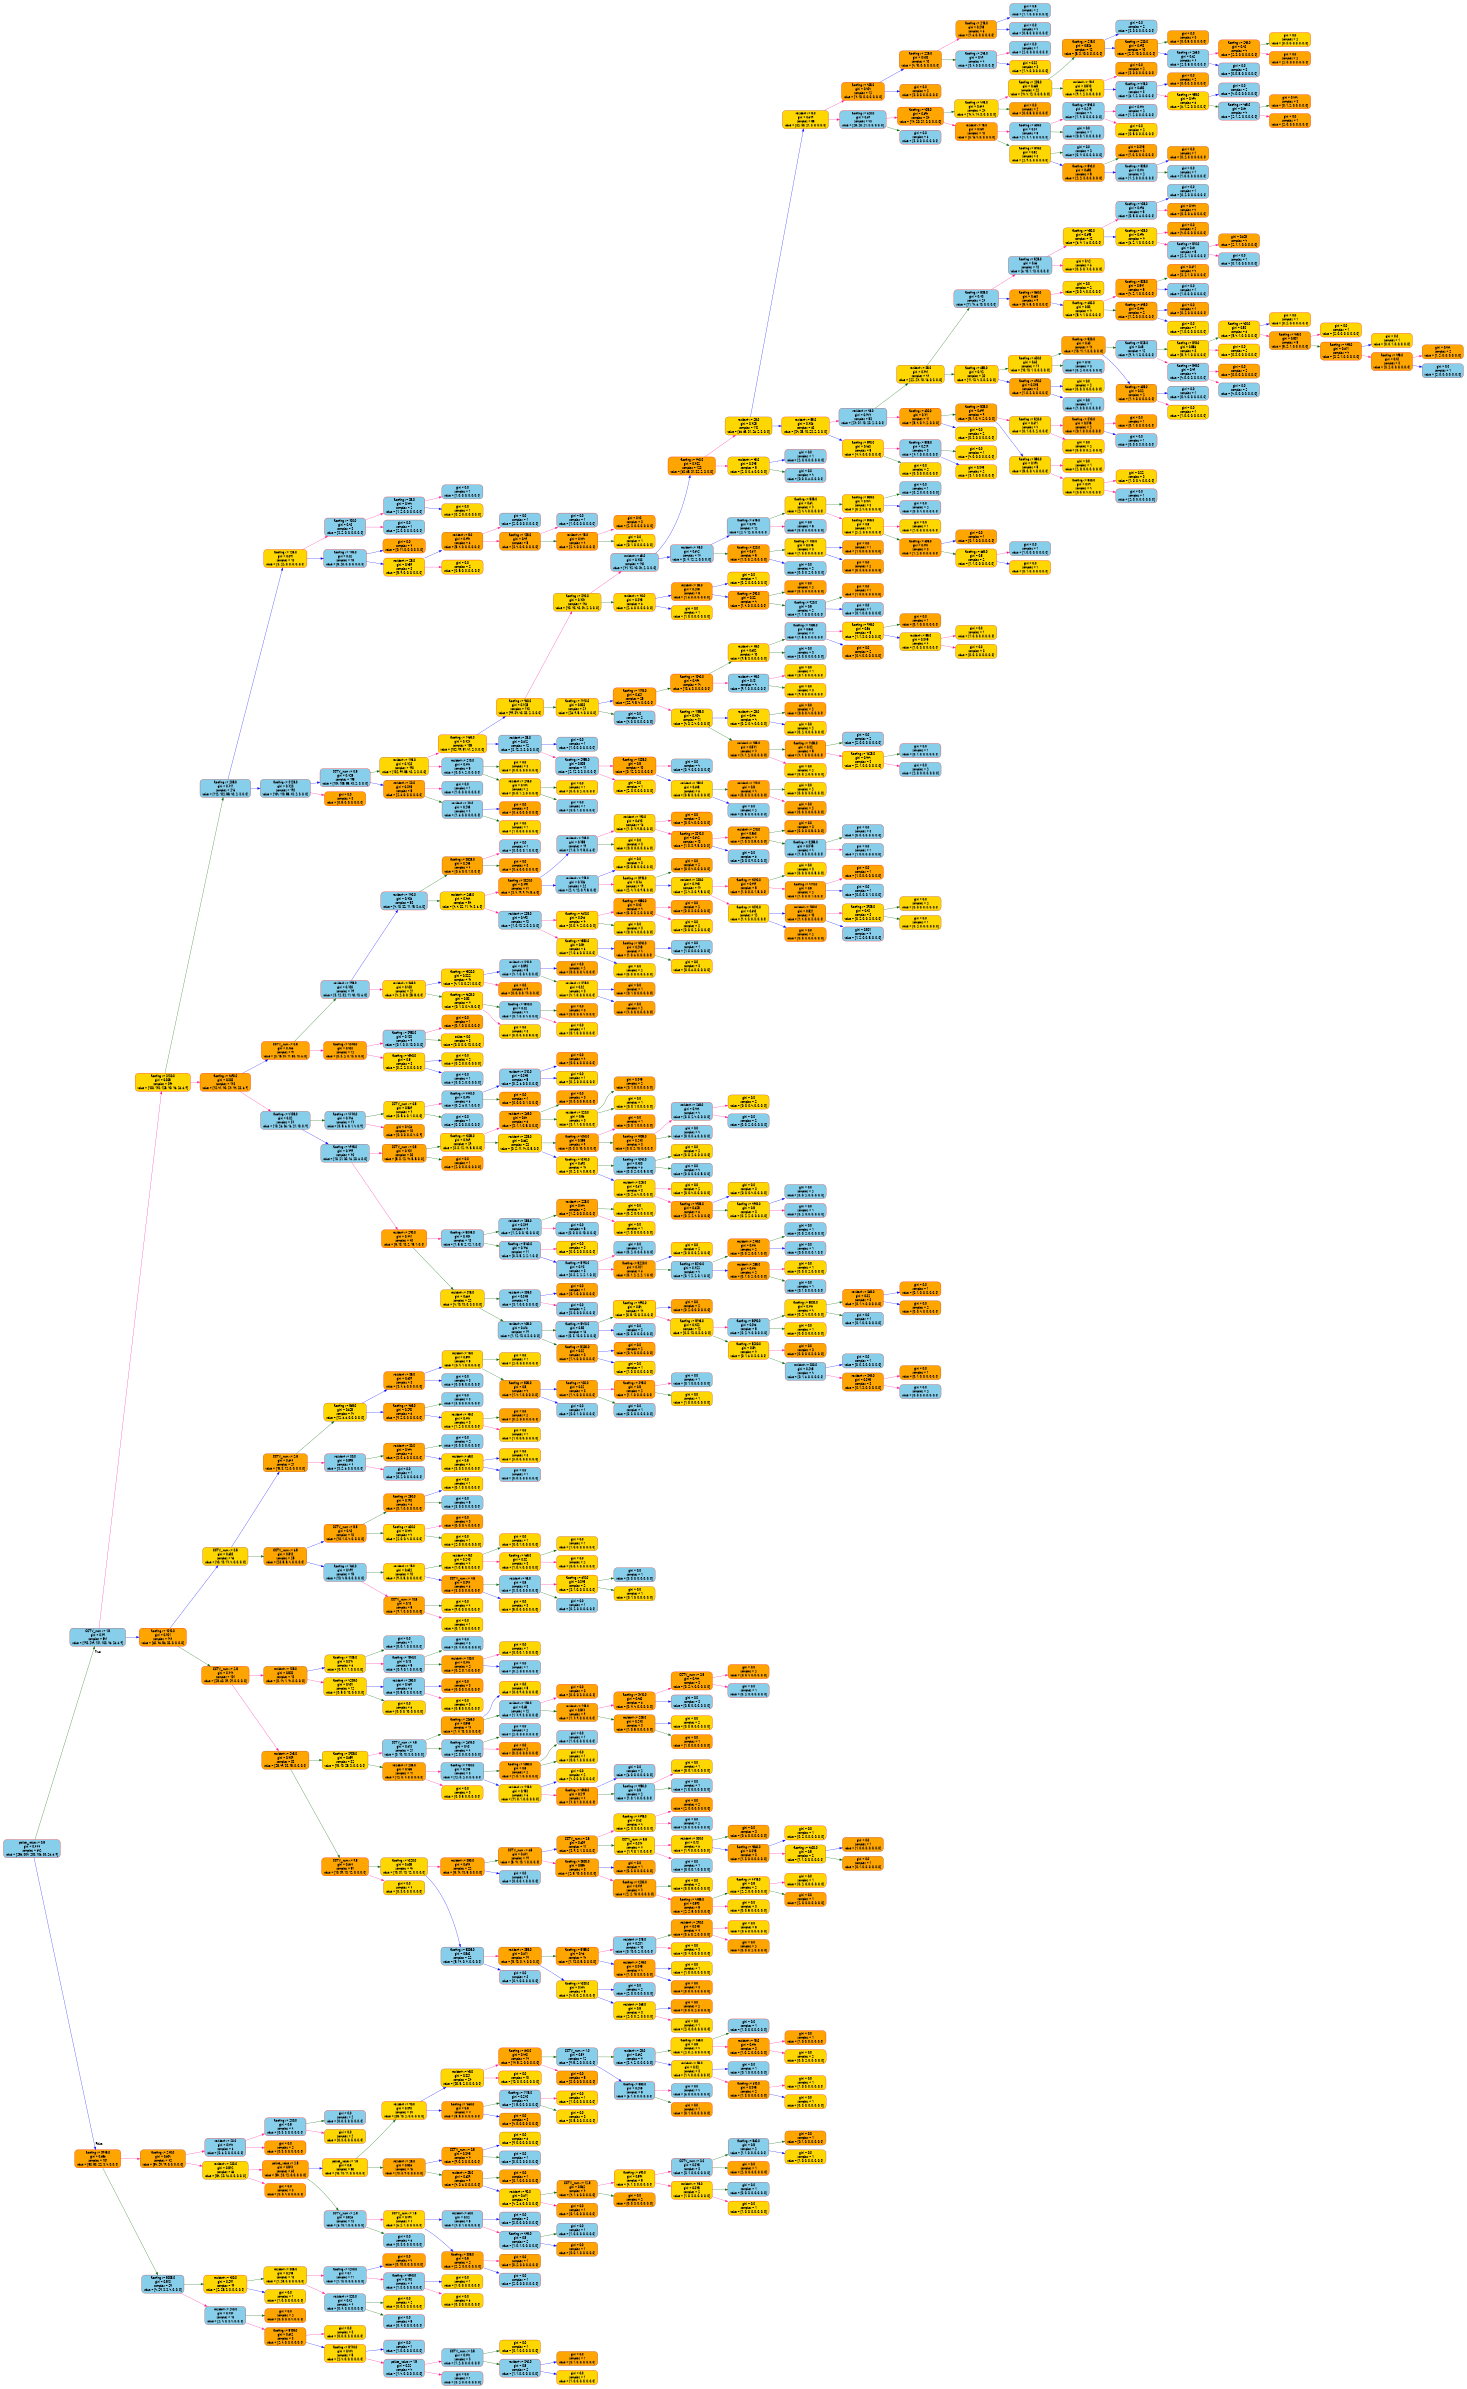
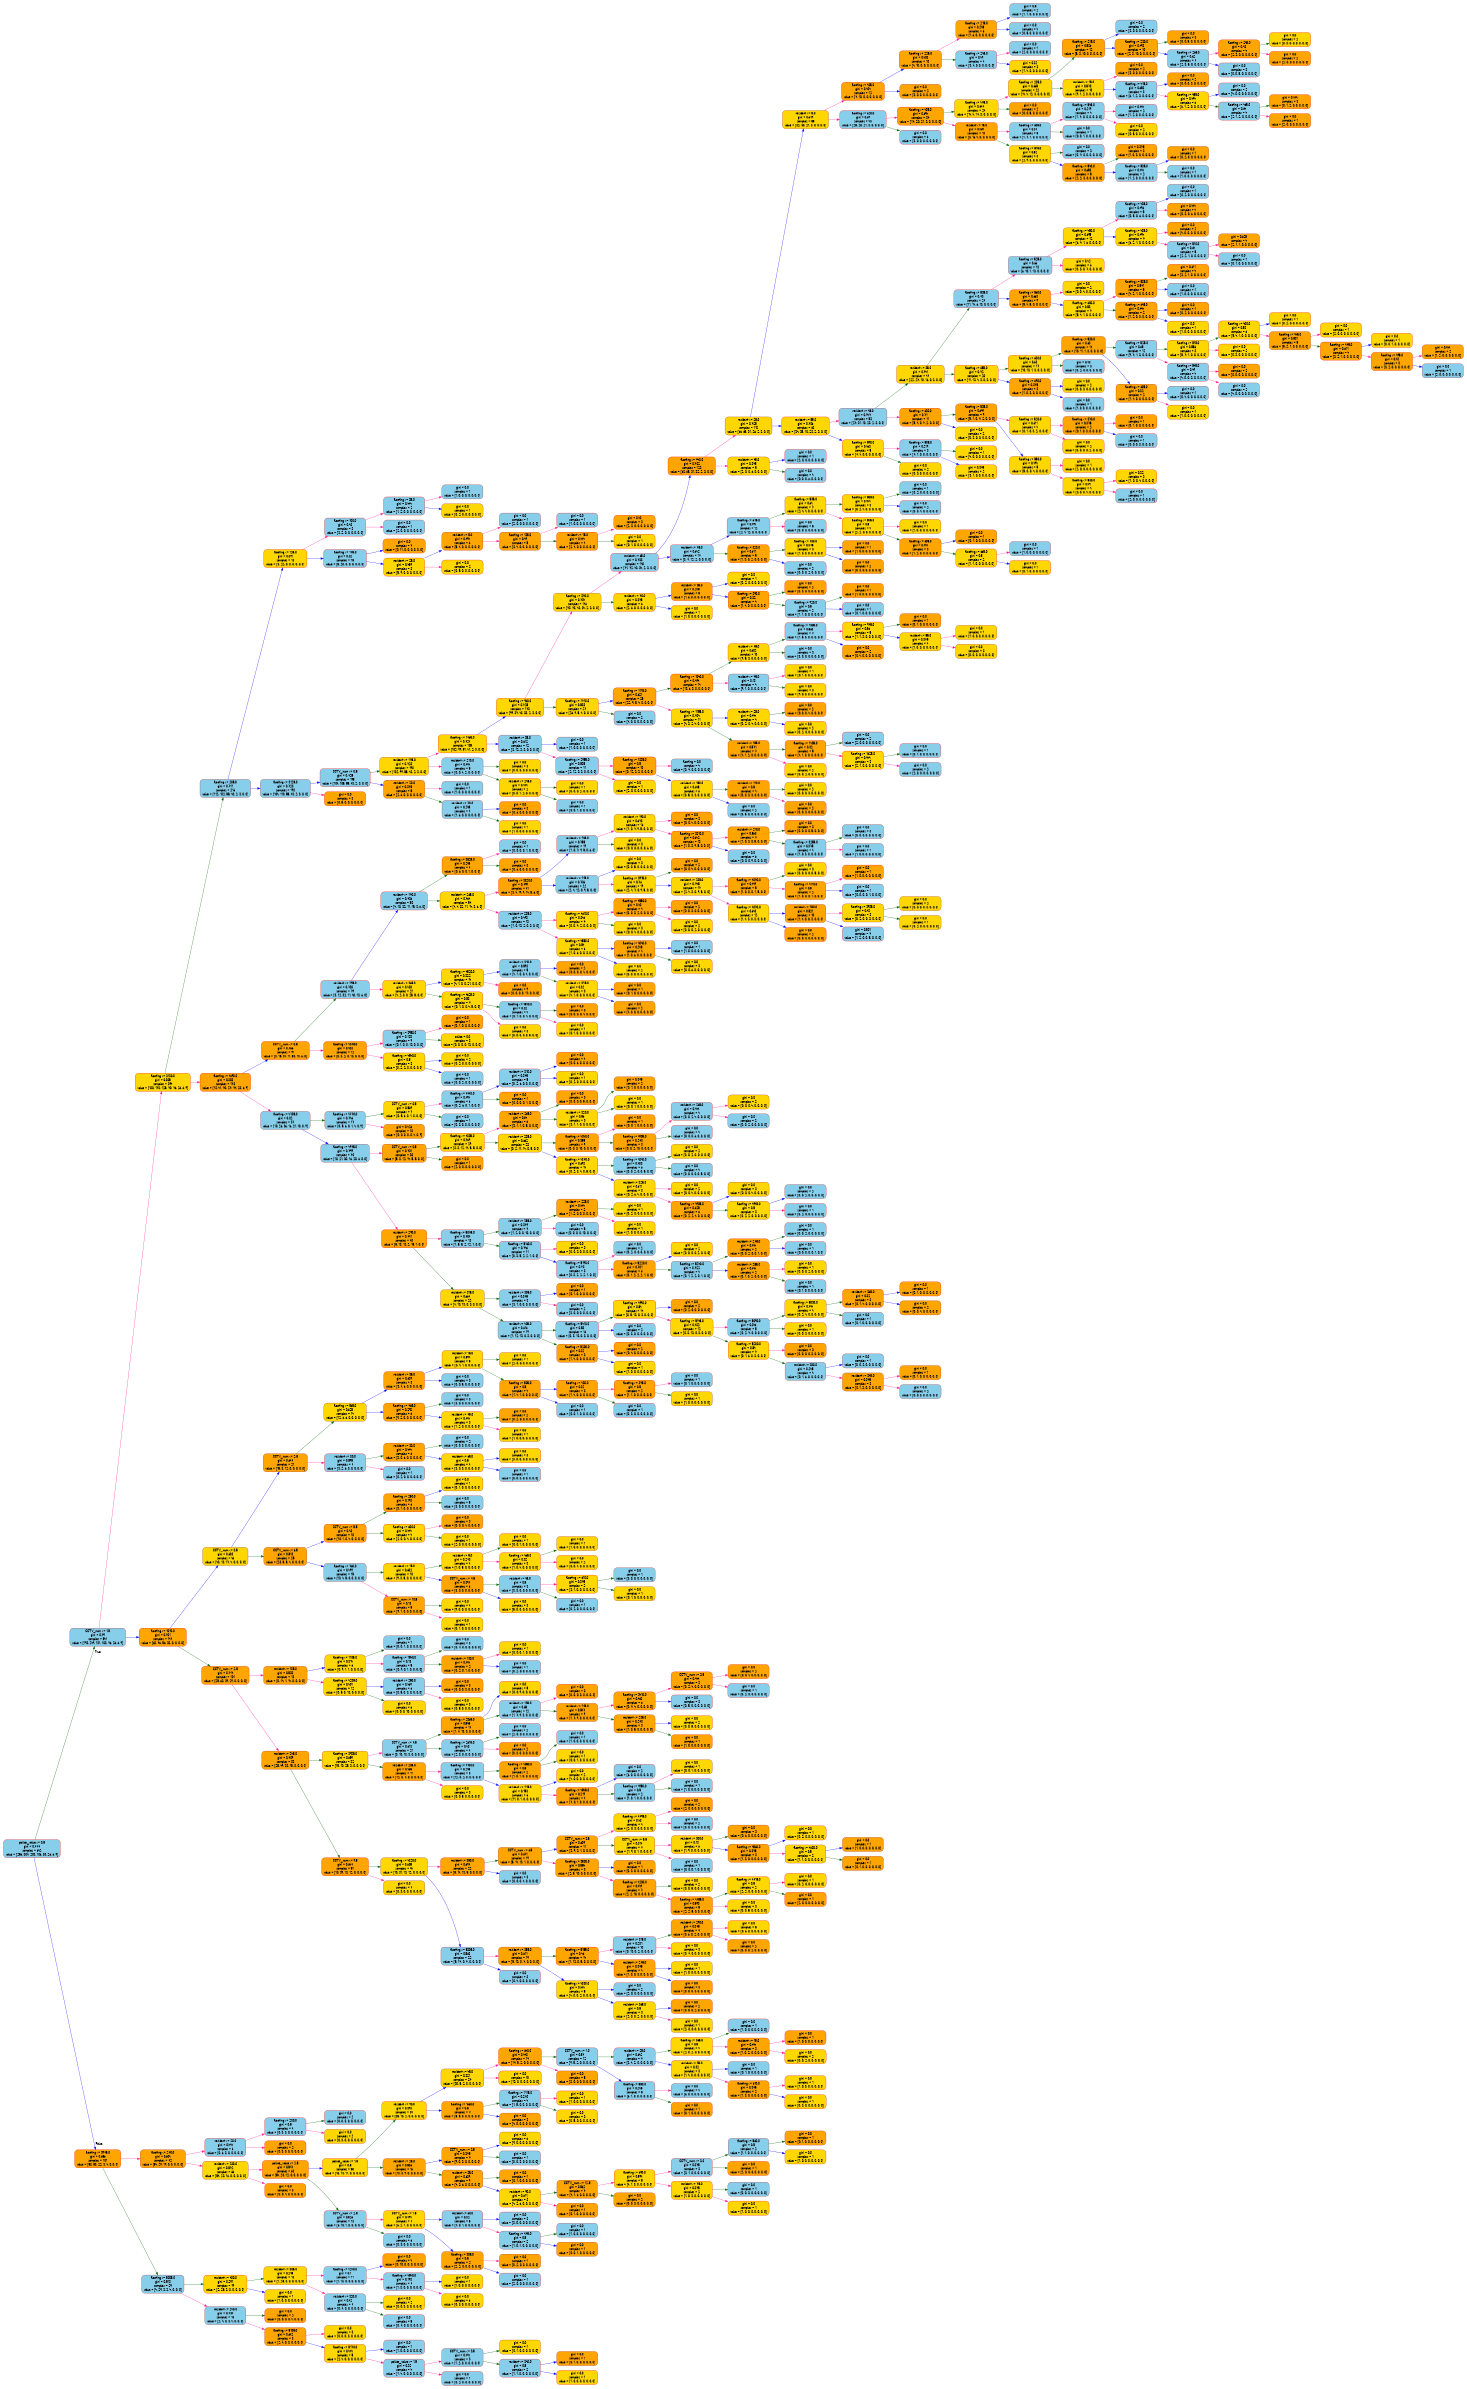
node "gini = 0.0 samples = 4 value = [0, 7, 0, 0, 0, 0, 0, 0]": label "gini = 0.0 samples = 4 value = [0, 7, 0, 0, 0, 0, 0, 0]" -> "floating = 0.0 samples = 4 value = [0, 7, 0, 0, 0, 0, 0, 0]"
